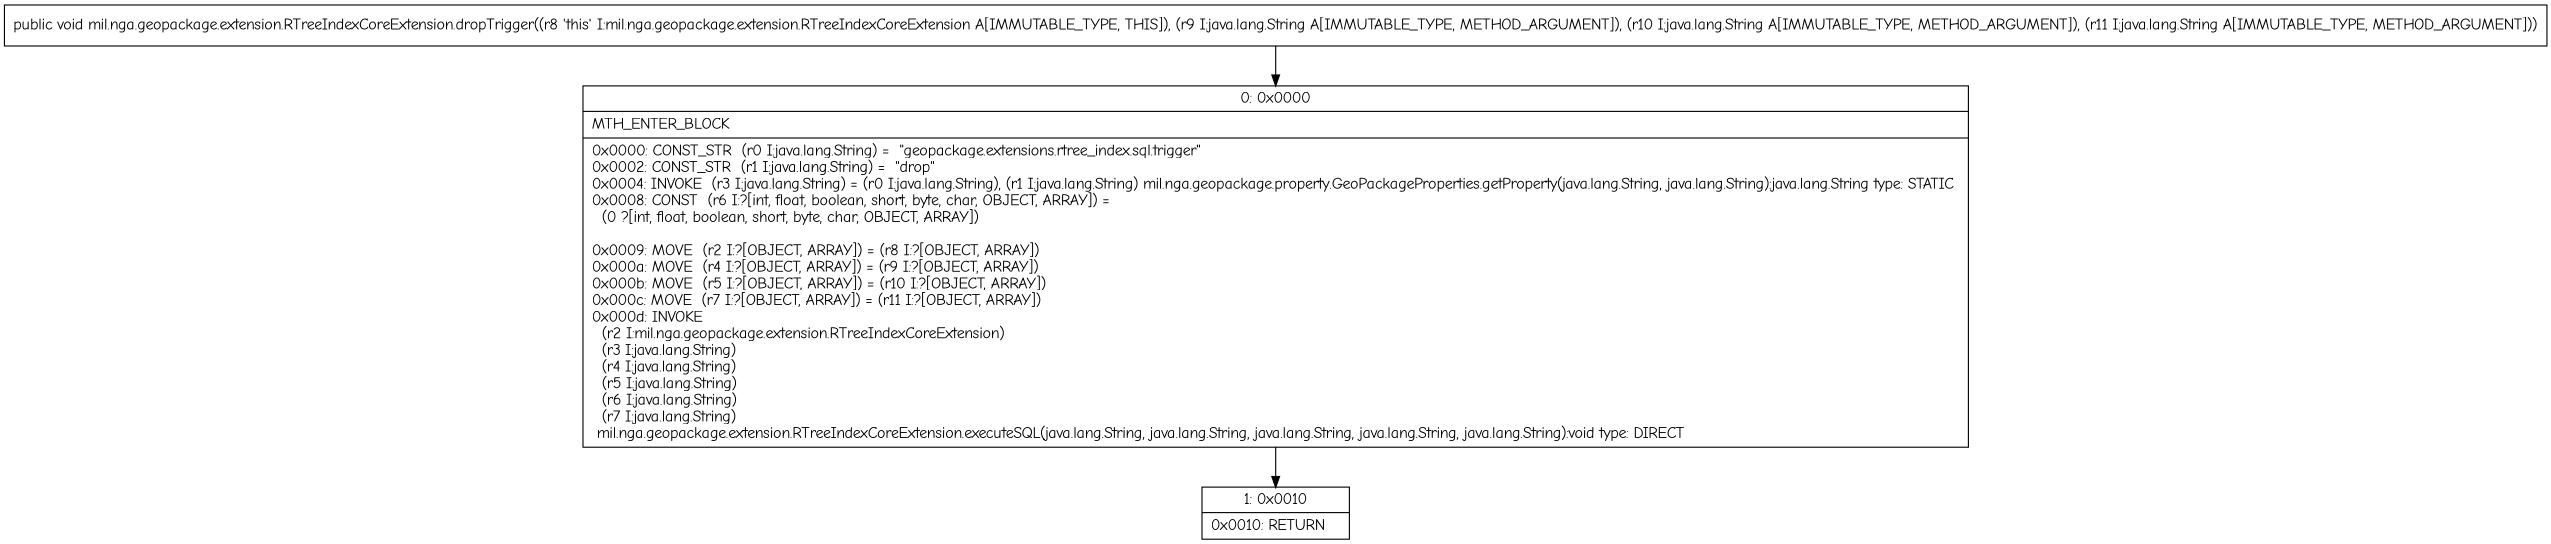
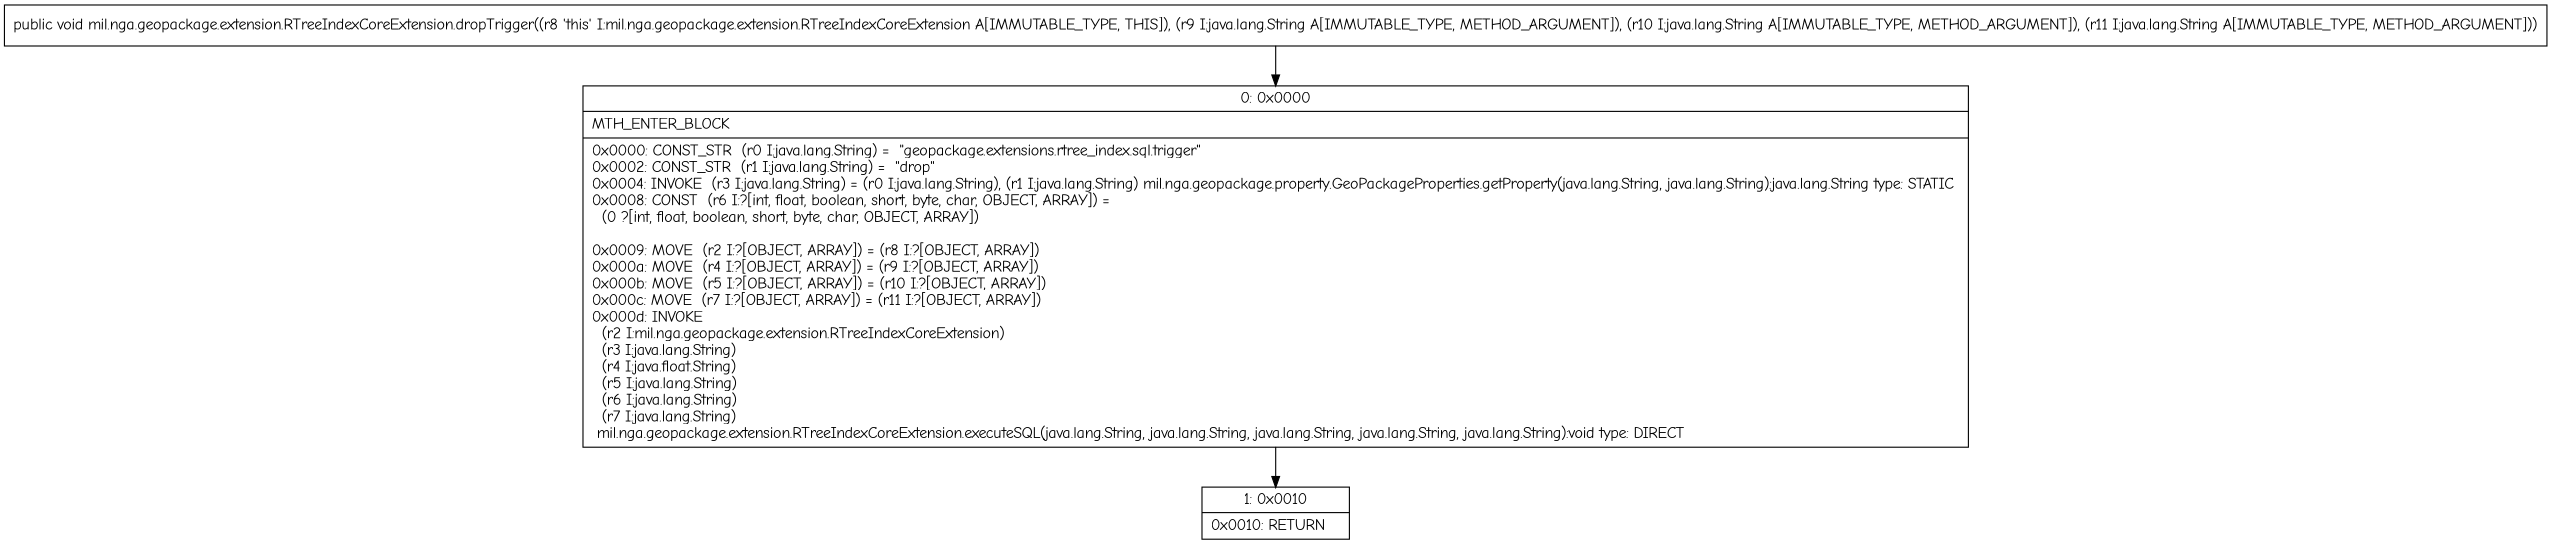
node "0: 0x0000": text "(r4 I:java.lang.String)" -> "(r4 I:java.float.String)"
